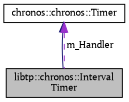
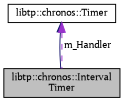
node "chronos::chronos::Timer": label "chronos::chronos::Timer" -> "libtp::chronos::Timer"
